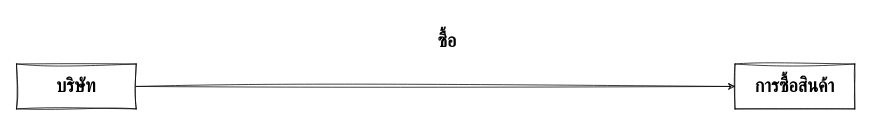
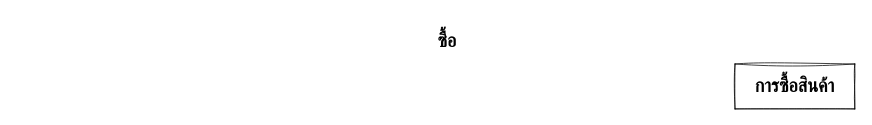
node "บริษัท": removed
edge "บริษัท" -> "การซื้อสินค้า": removed
